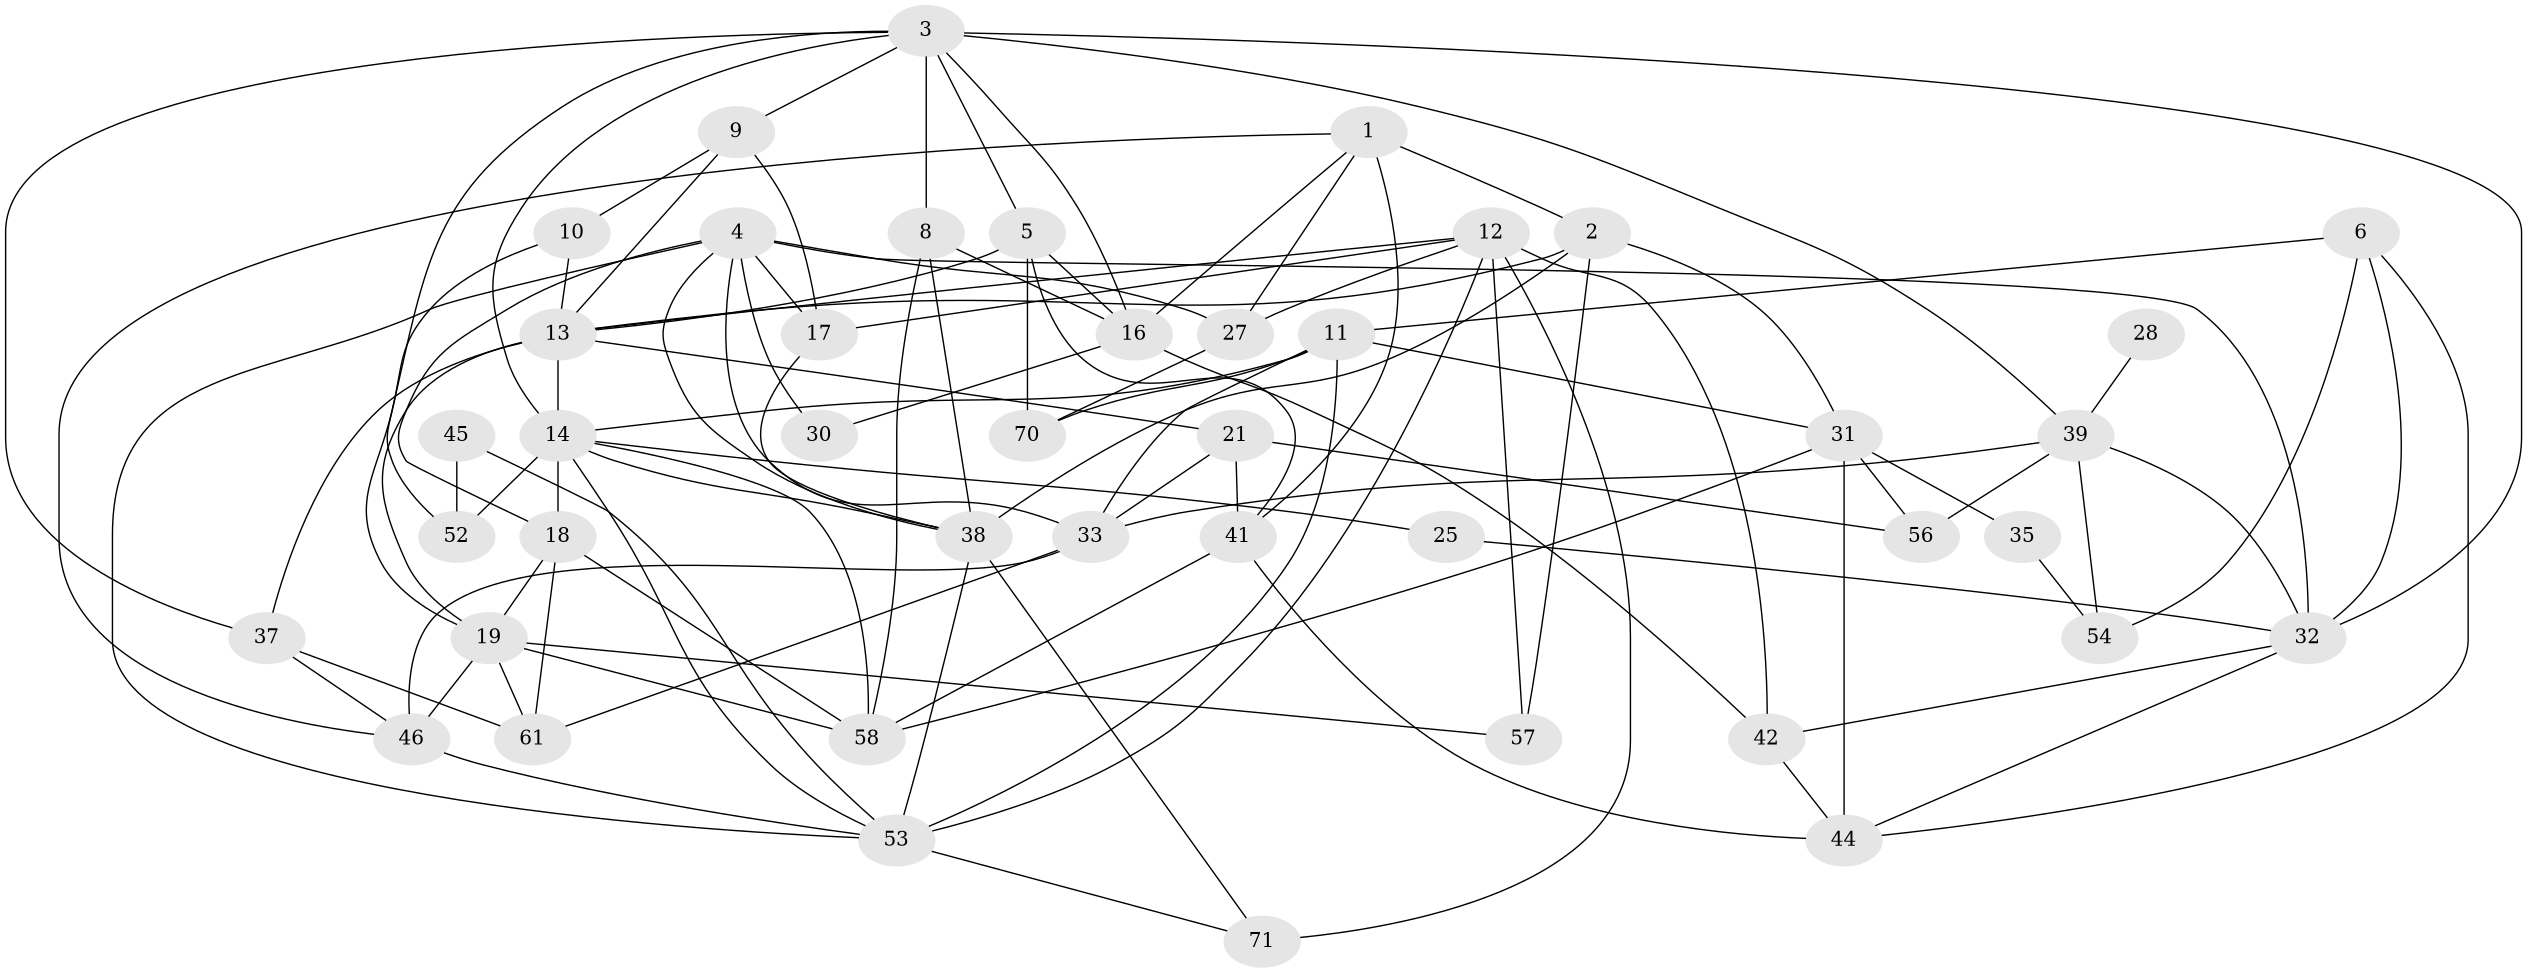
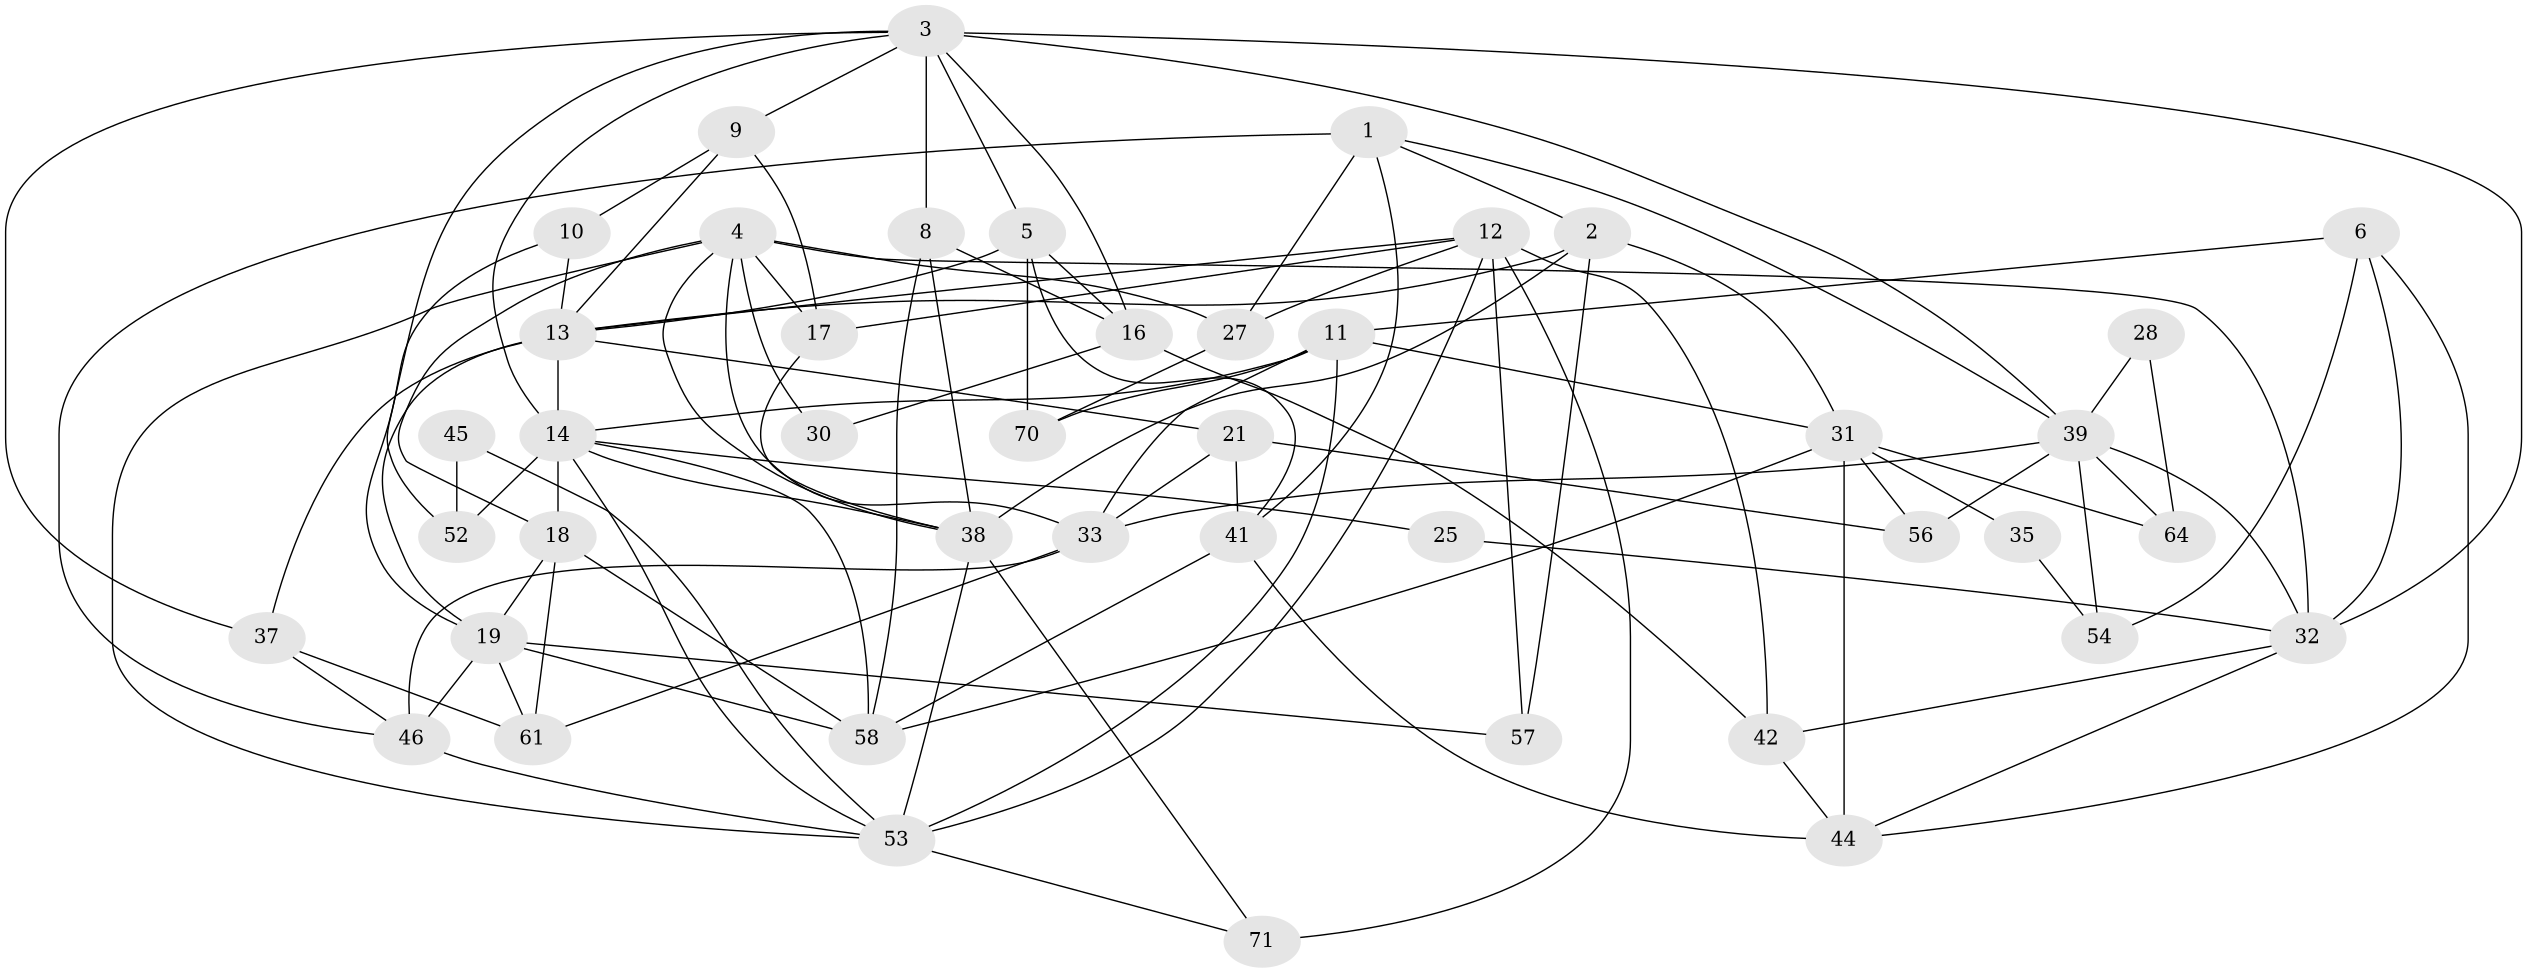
edge "1" -- "16": now "1" -- "39"
node "64": added
